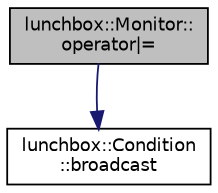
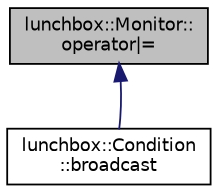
edge "lunchbox::Monitor:: operator|=" -> "lunchbox::Condition ::broadcast": reversed
